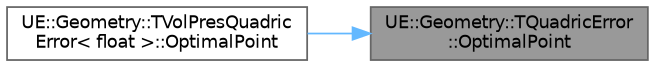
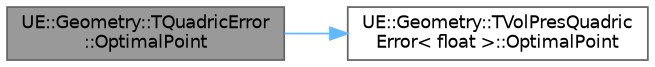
edge "UE::Geometry::TVolPresQuadric Error< float >::OptimalPoint" -> "UE::Geometry::TQuadricError ::OptimalPoint": reversed
